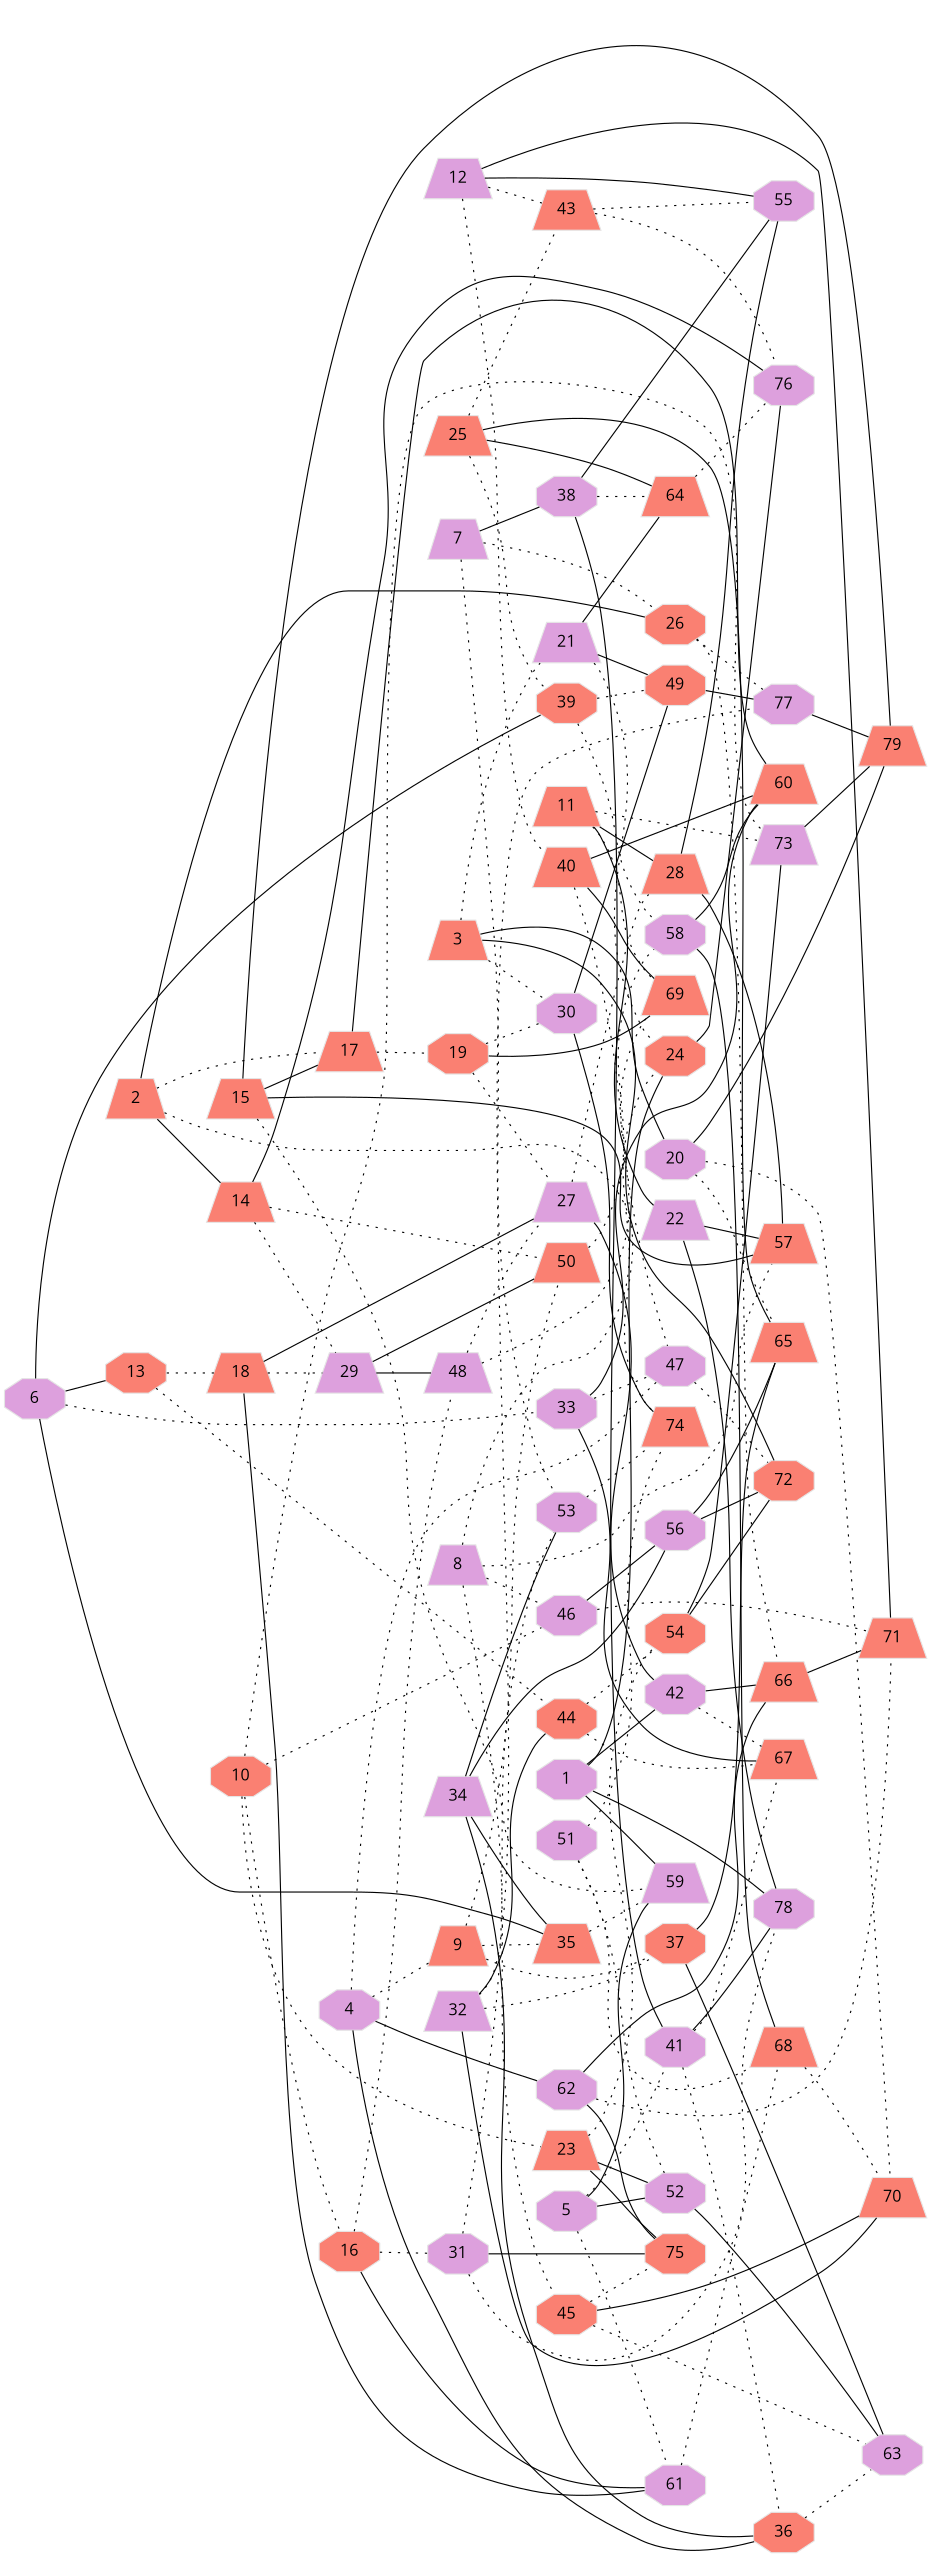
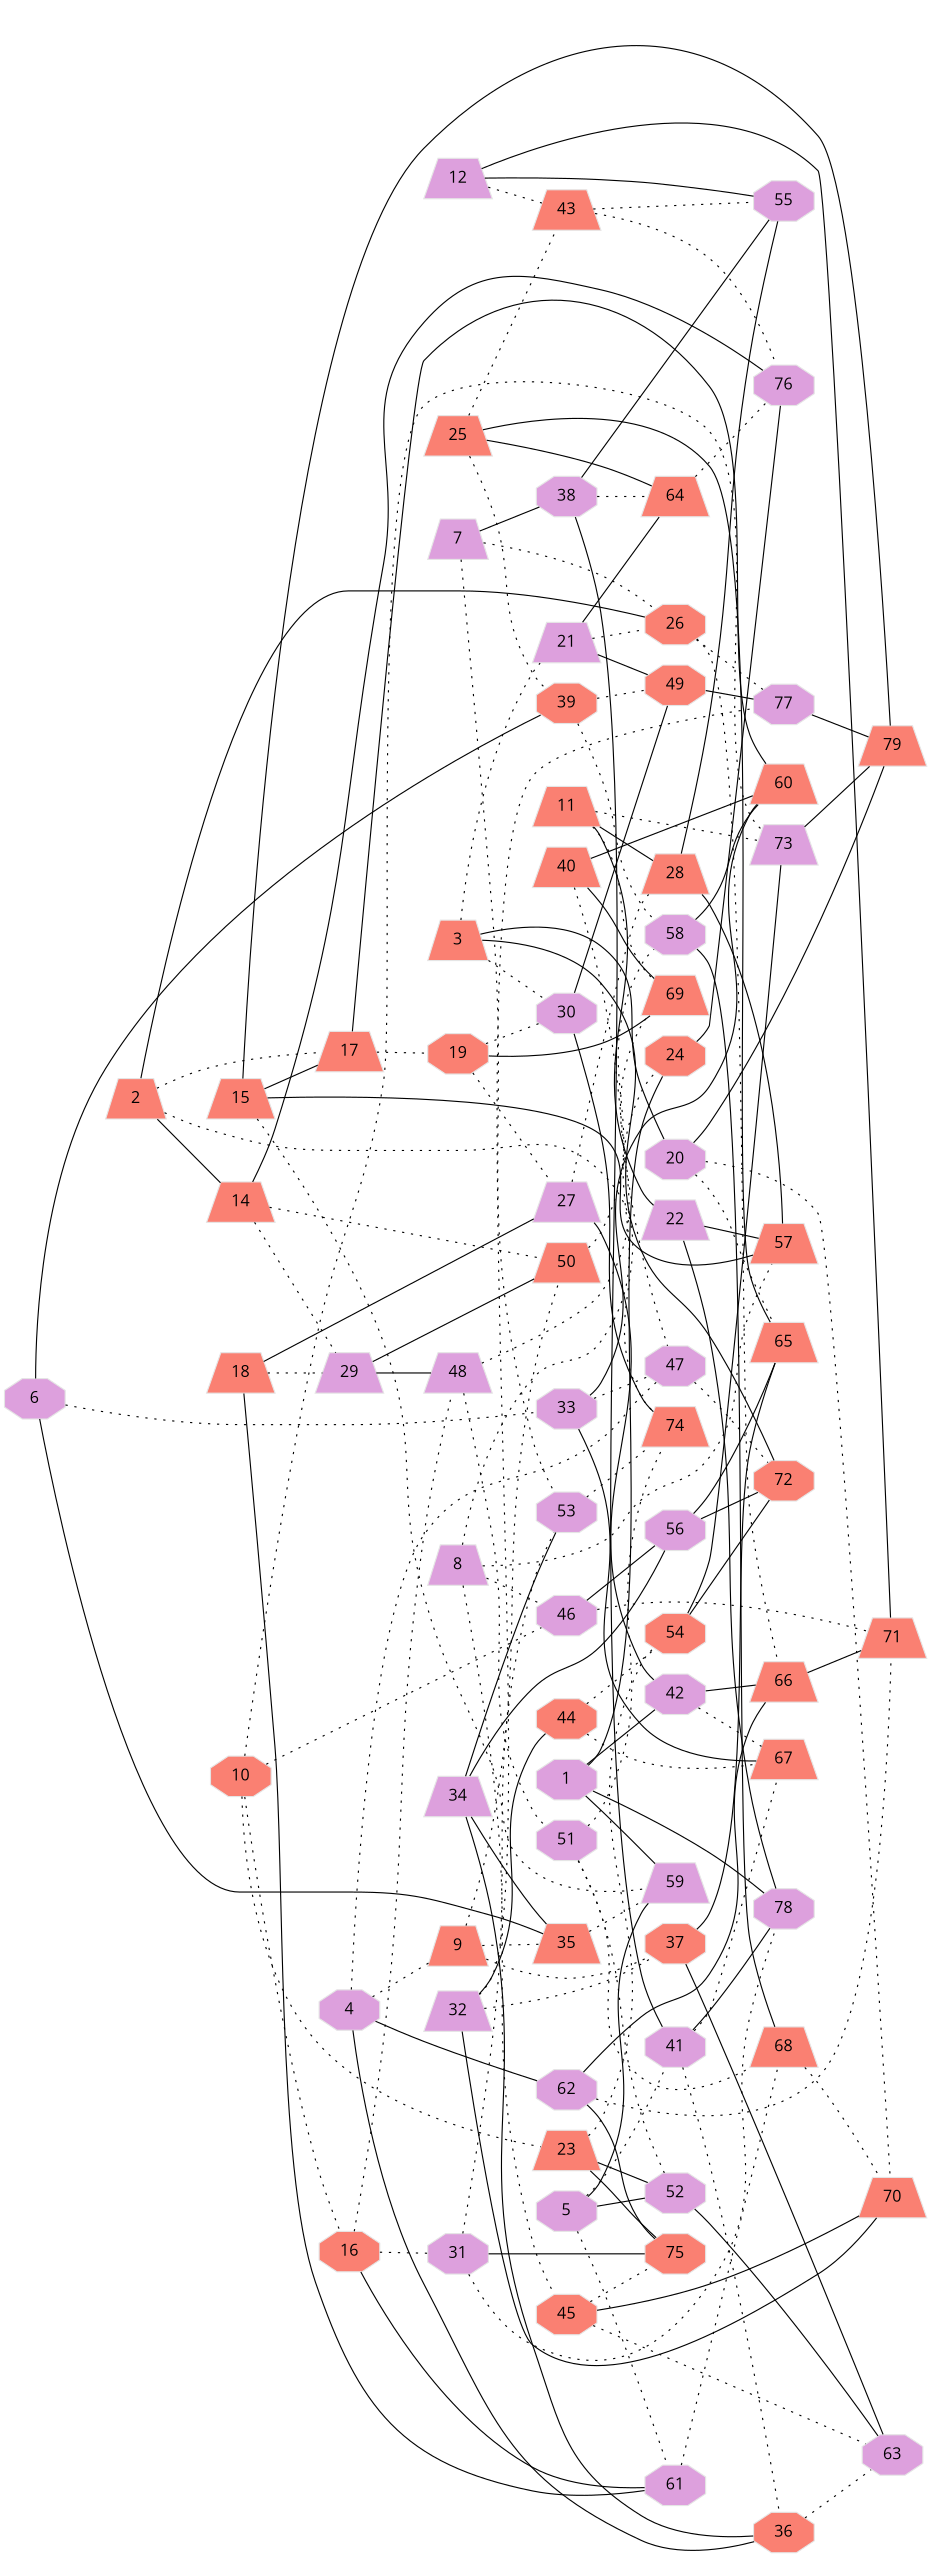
edge "12" -- "40": removed
edge "21" -- "24": now "21" -- "26"
edge "27" -- "48": now "51" -- "48"
node "13": removed
